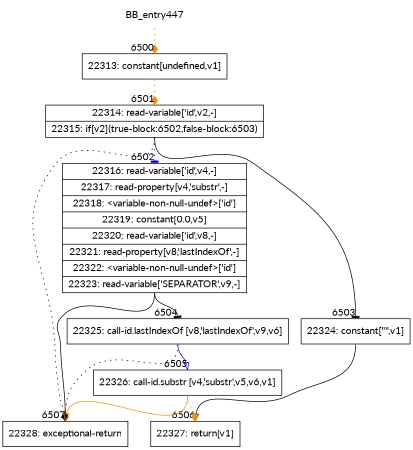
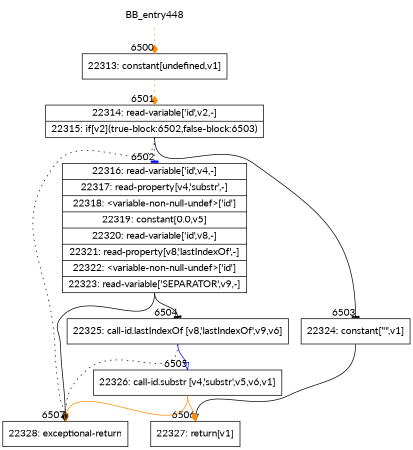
node "BB_entry447": label "BB_entry447" -> "BB_entry448"
edge "22326: call-id.substr [v4,'substr',v5,v6,v1]" -> "22327: return[v1]": style dotted -> solid
